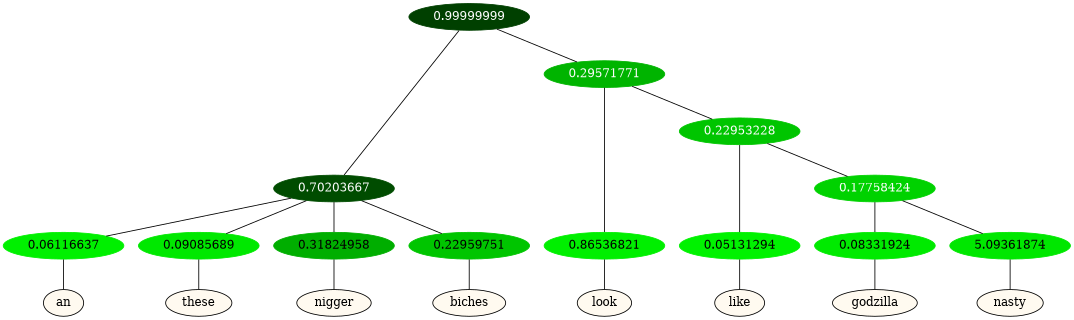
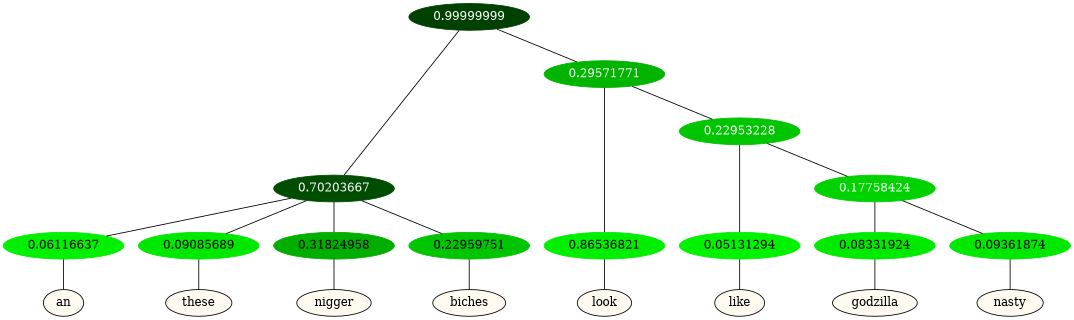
node "5.09361874": label "5.09361874" -> "0.09361874"
